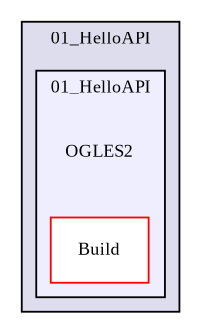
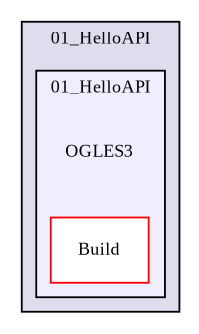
node "OGLES2": label "OGLES2" -> "OGLES3"
